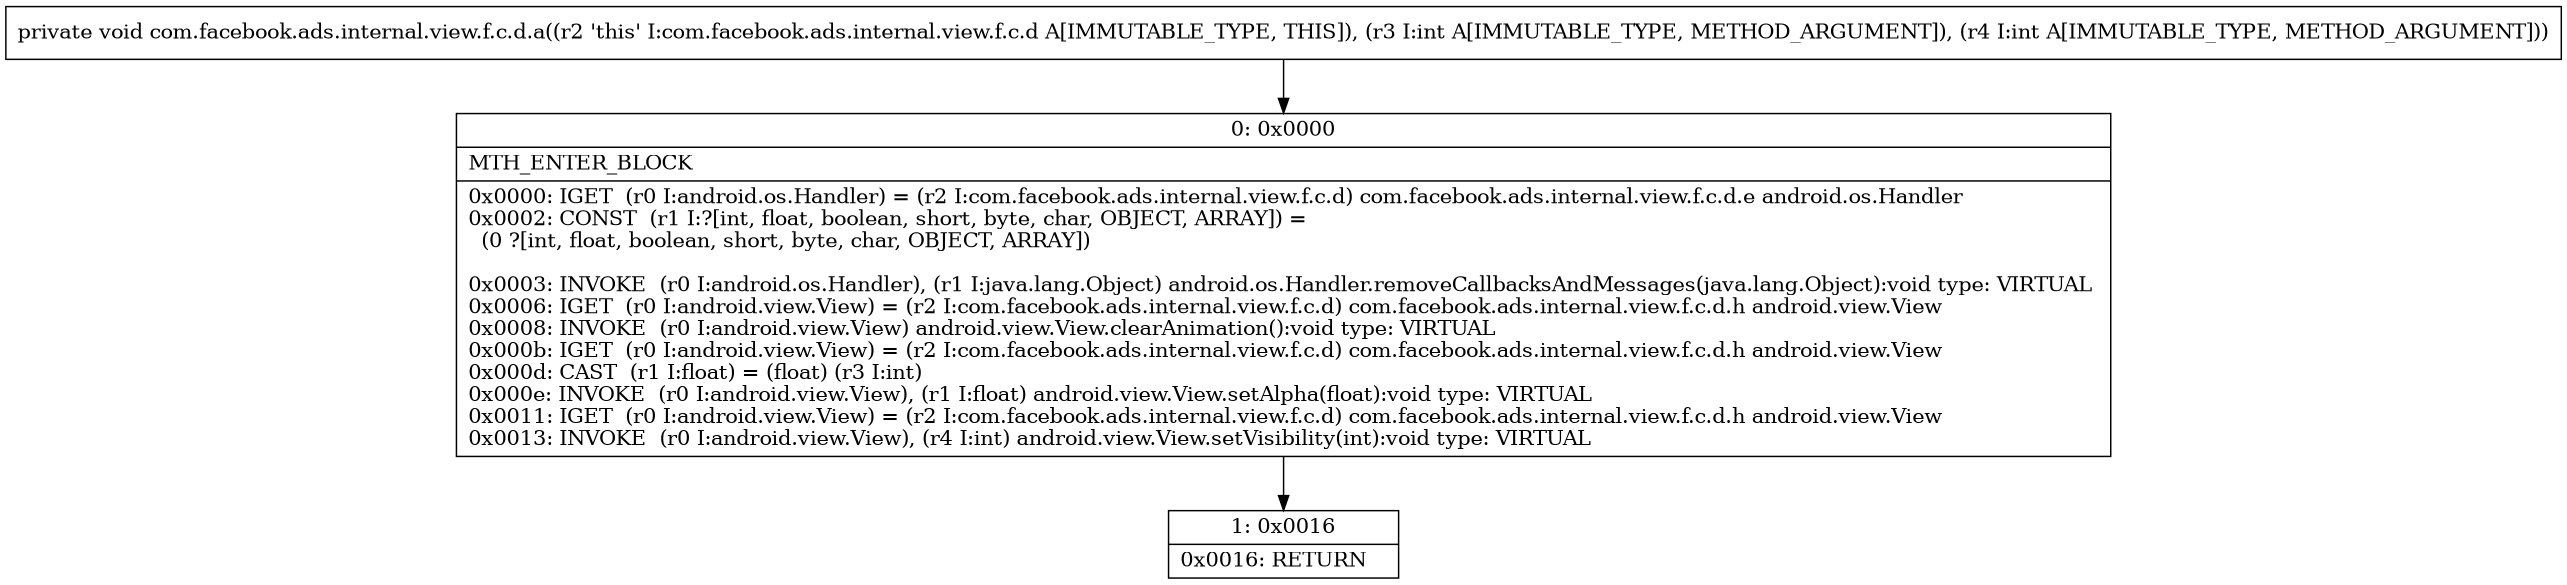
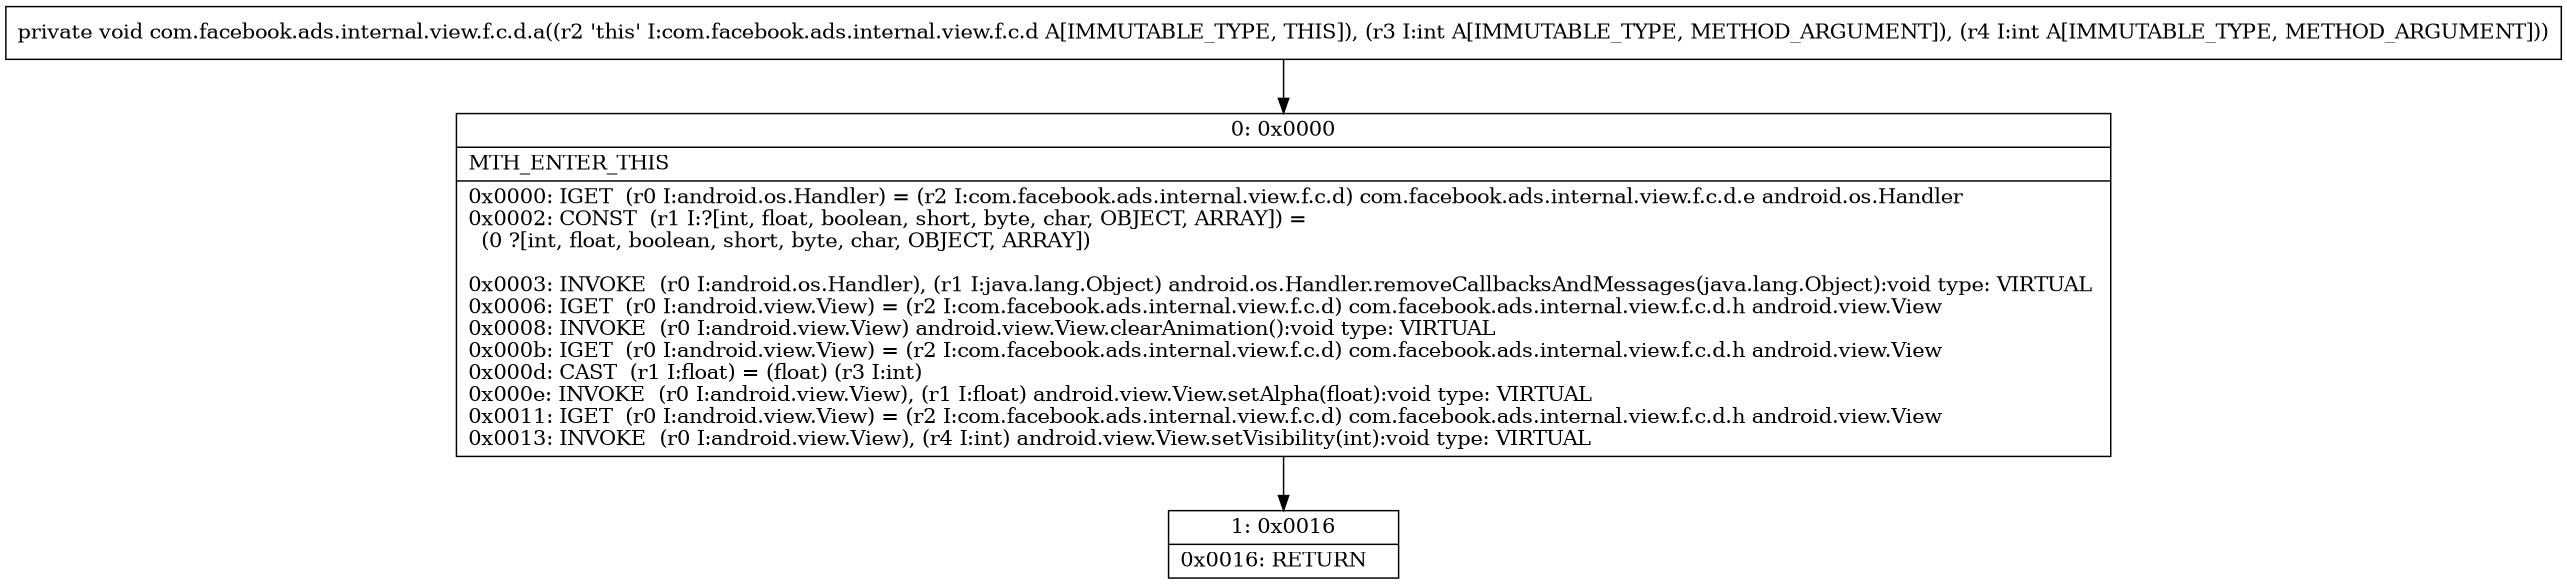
node "0: 0x0000": text "MTH_ENTER_BLOCK" -> "MTH_ENTER_THIS"
